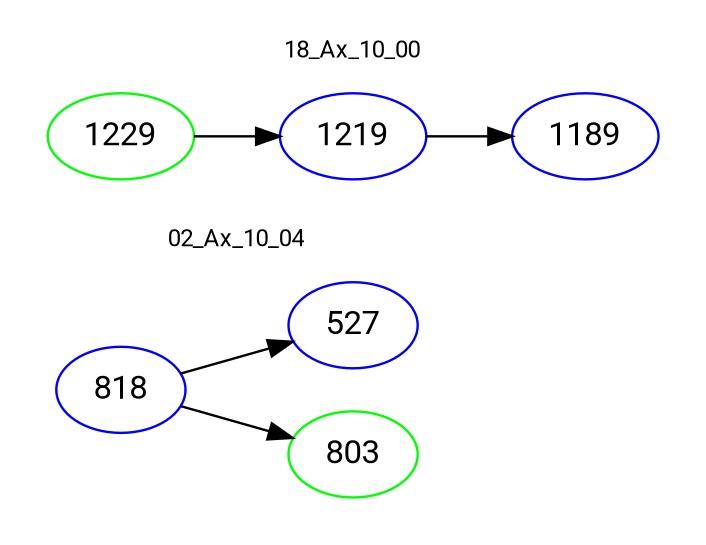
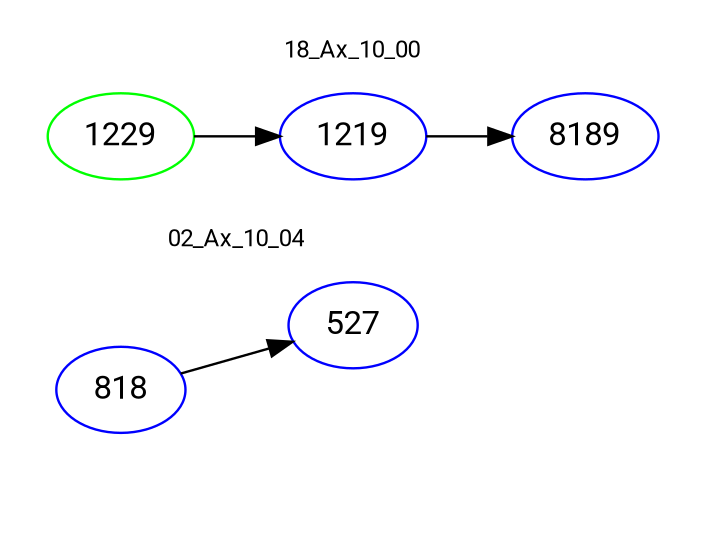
node "1189": label "1189" -> "8189"
node "803": removed
